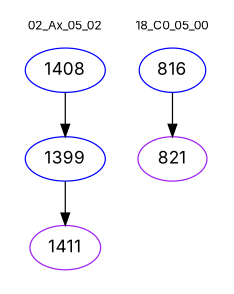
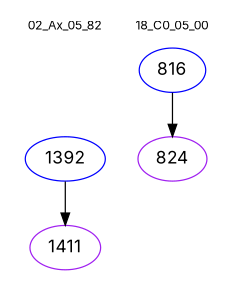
cluster "02_Ax_05_02": label "02_Ax_05_02" -> "02_Ax_05_82"
node "1408": removed
node "1399": label "1399" -> "1392"
node "821": label "821" -> "824"
